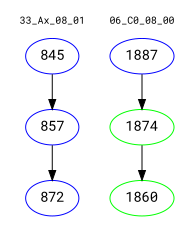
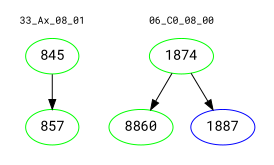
node "845": color blue -> green
edge "1887" -> "1874": reversed
node "857": color blue -> green
node "872": removed
node "1860": label "1860" -> "8860"
